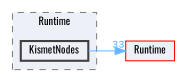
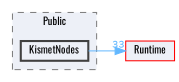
cluster "Runtime": label "Runtime" -> "Public"
